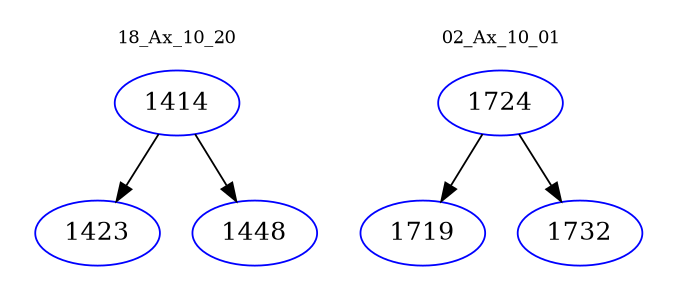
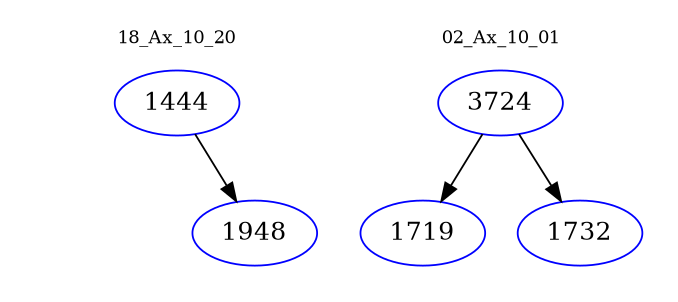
node "1414": label "1414" -> "1444"
node "1724": label "1724" -> "3724"
node "1423": removed
node "1448": label "1448" -> "1948"
